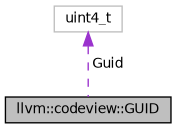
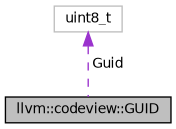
node "uint4_t": label "uint4_t" -> "uint8_t"
